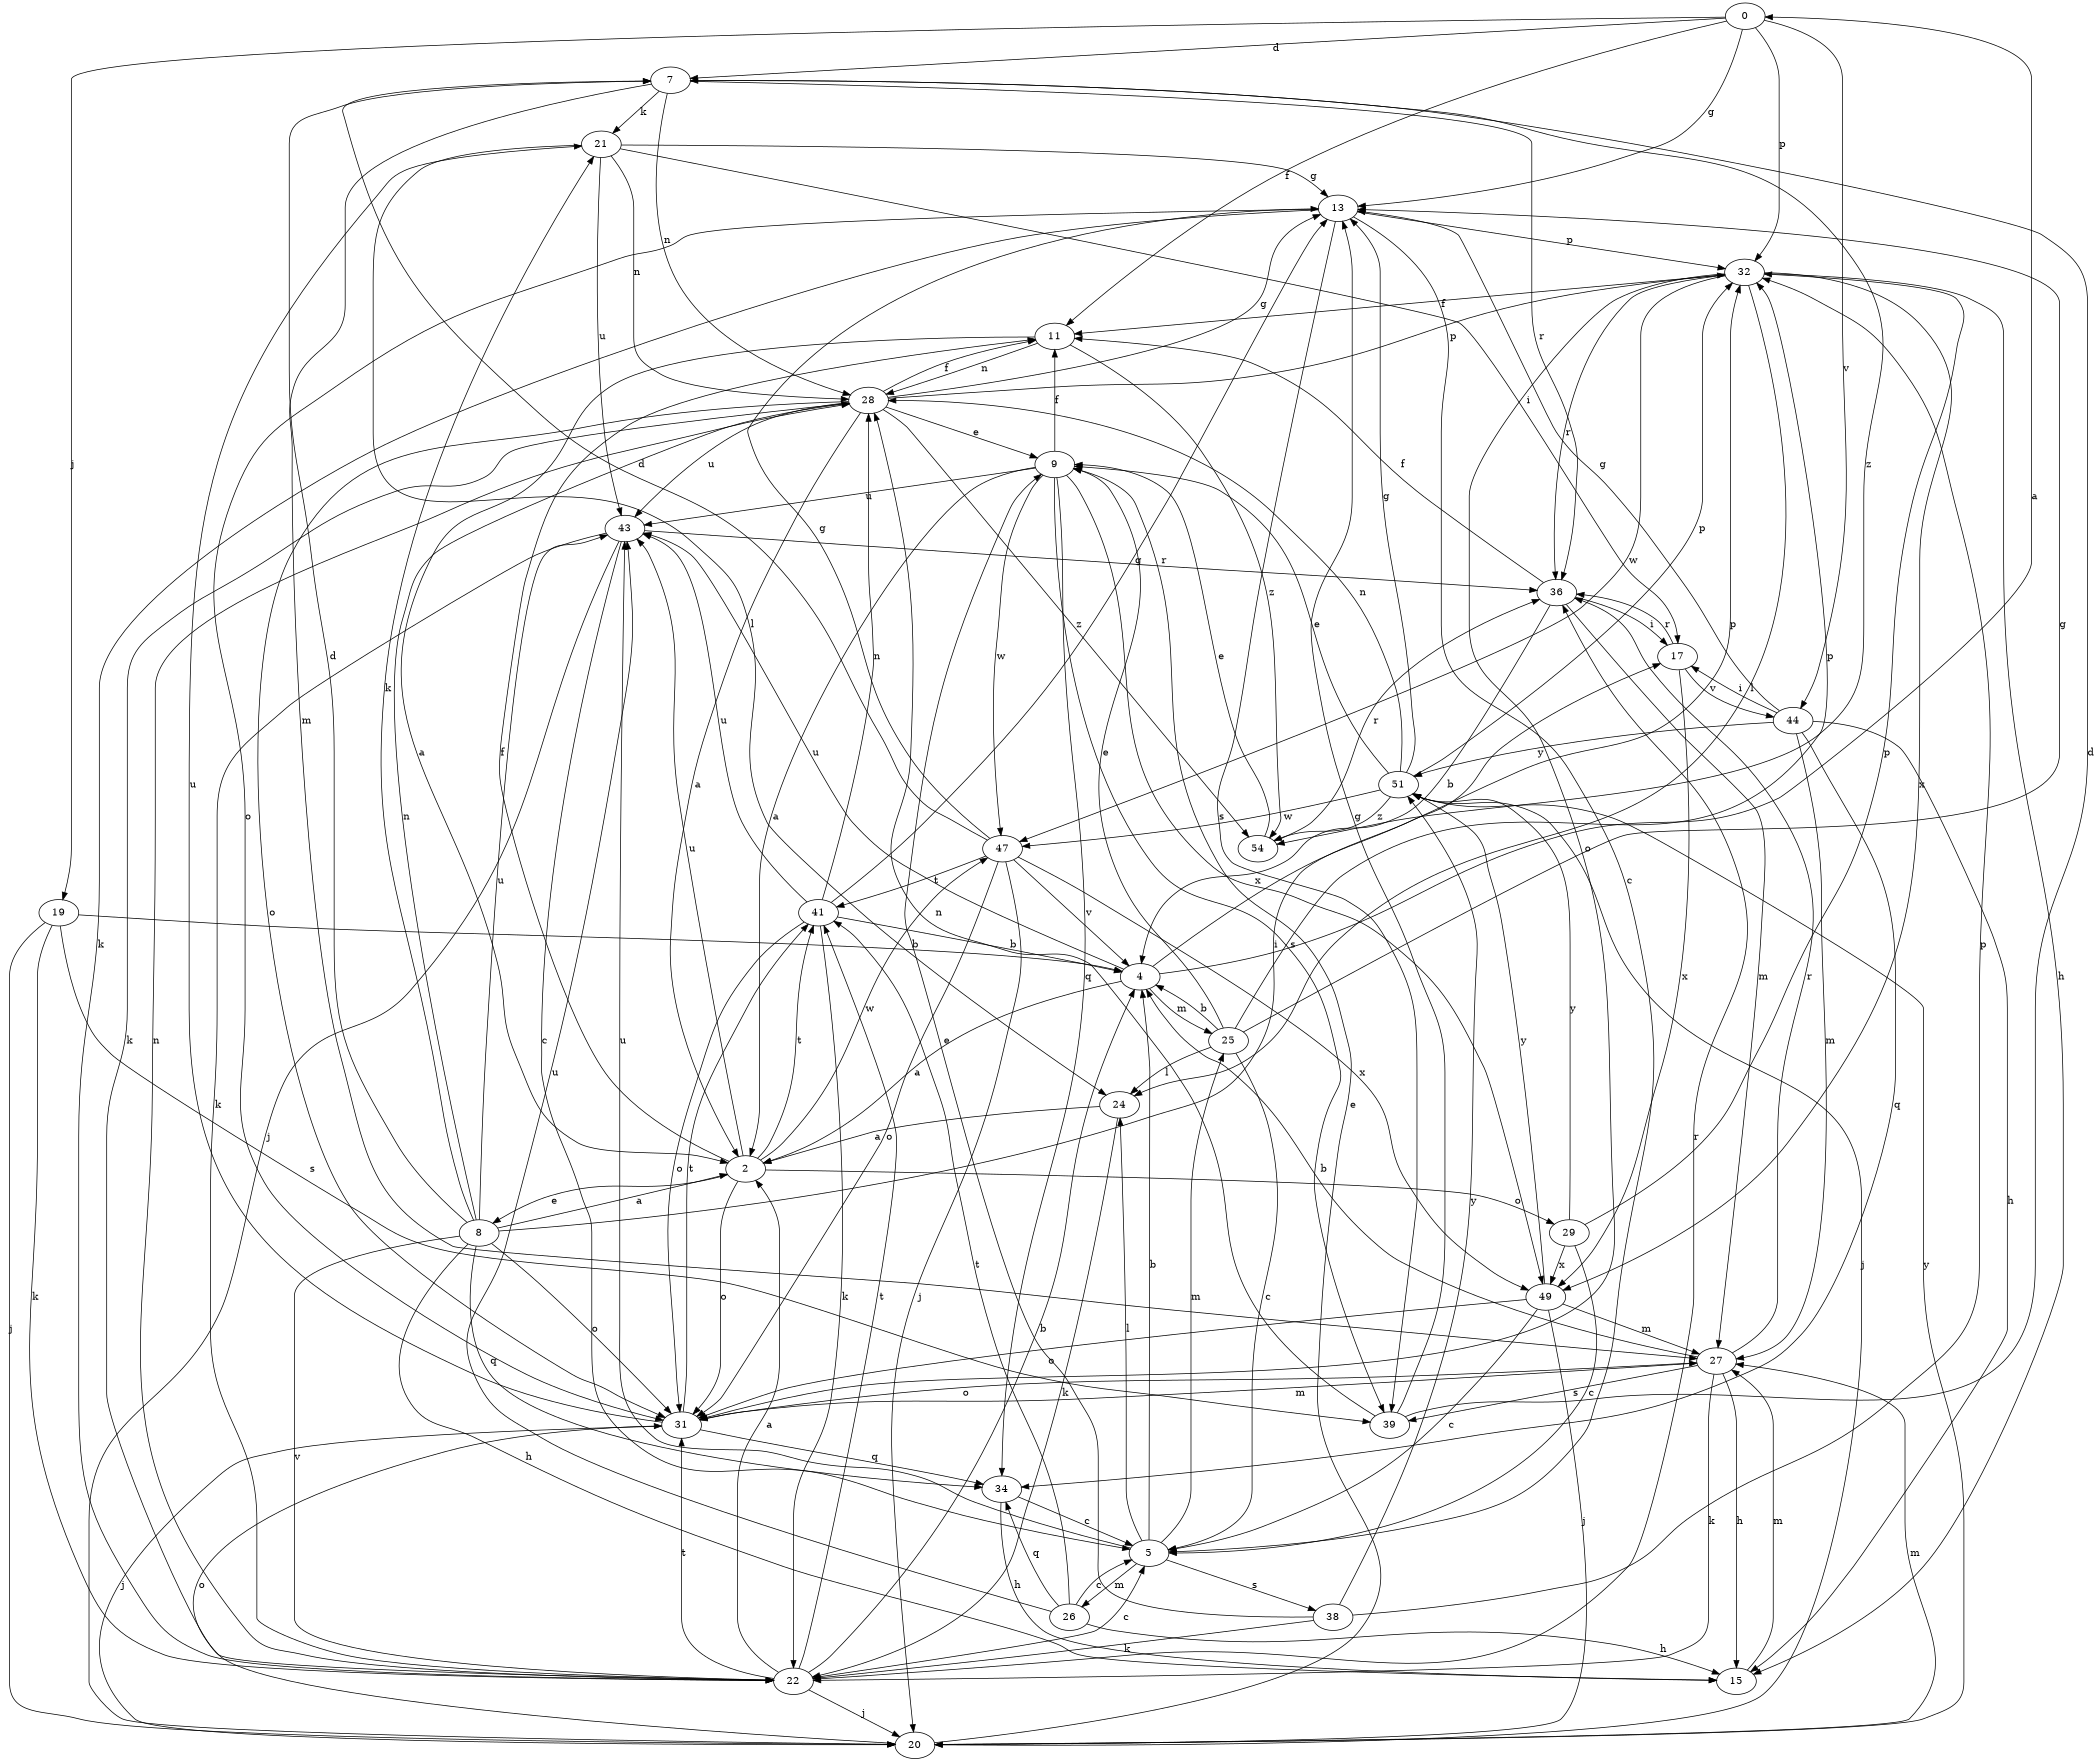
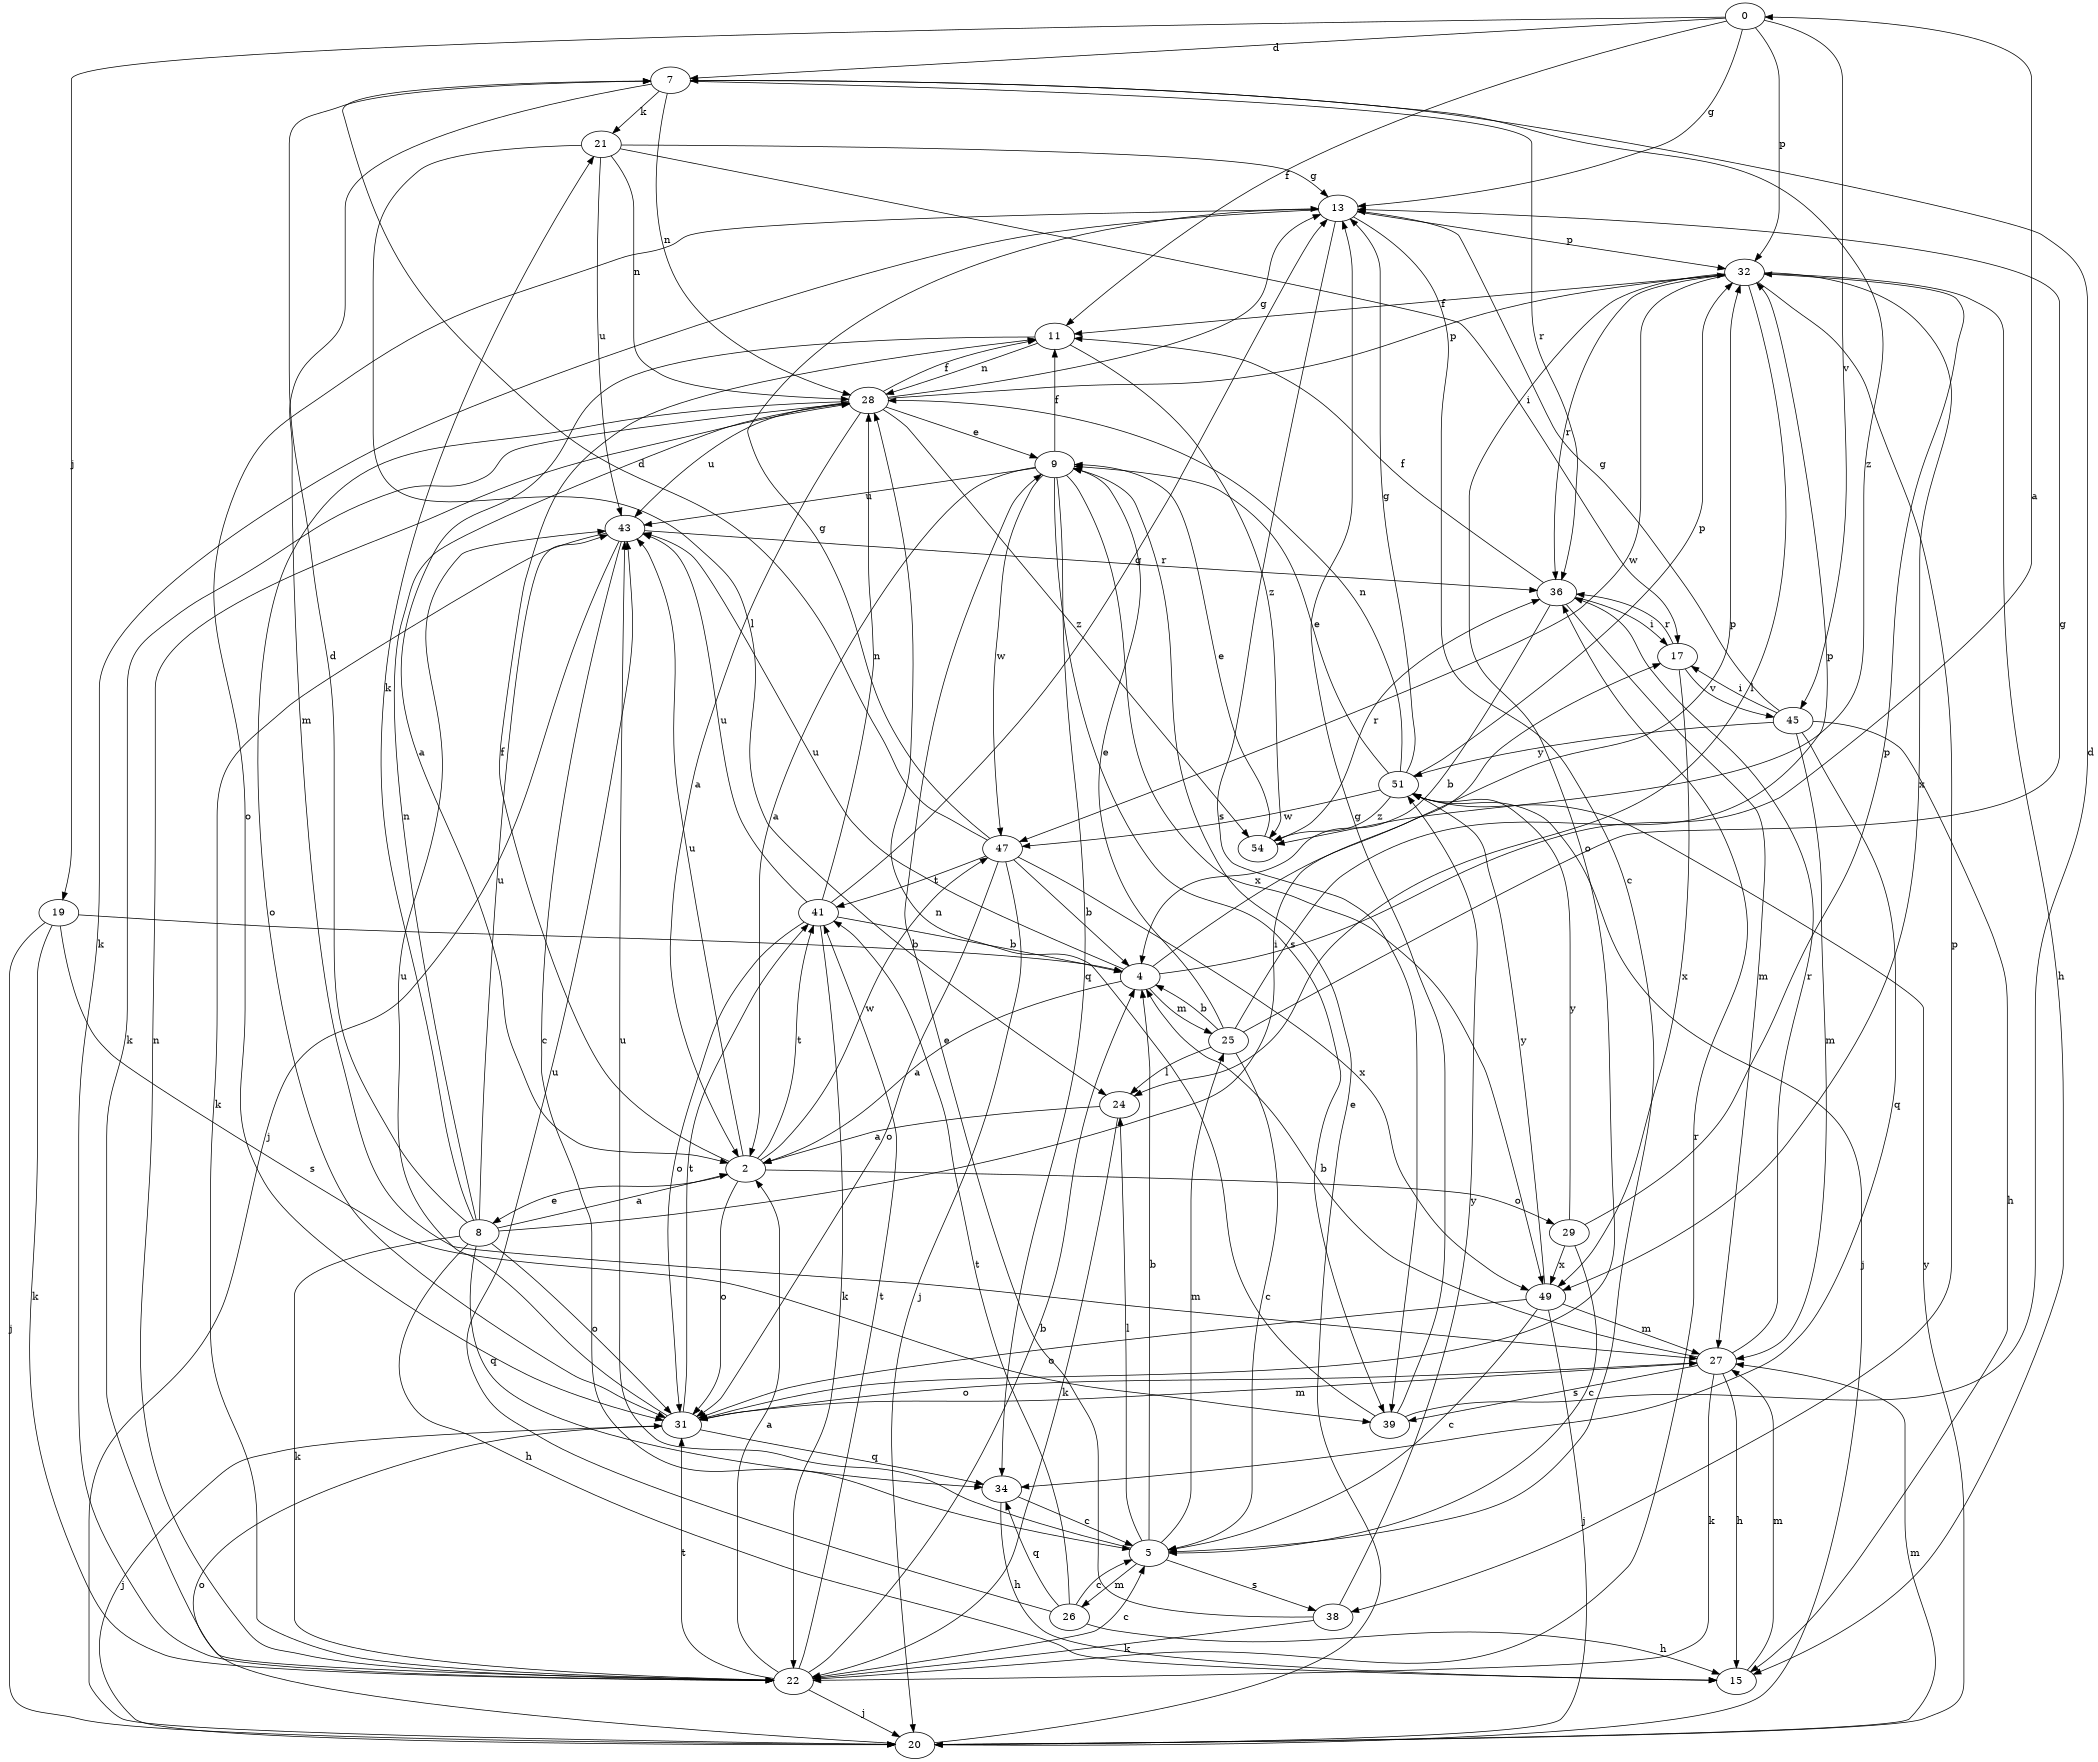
node "44": label "44" -> "45"
edge "31" -> "21": now "31" -> "43"
edge "47" -> "4": label "v" -> "b"
edge "38" -> "32": reversed
edge "8" -> "22": label "v" -> "k"
